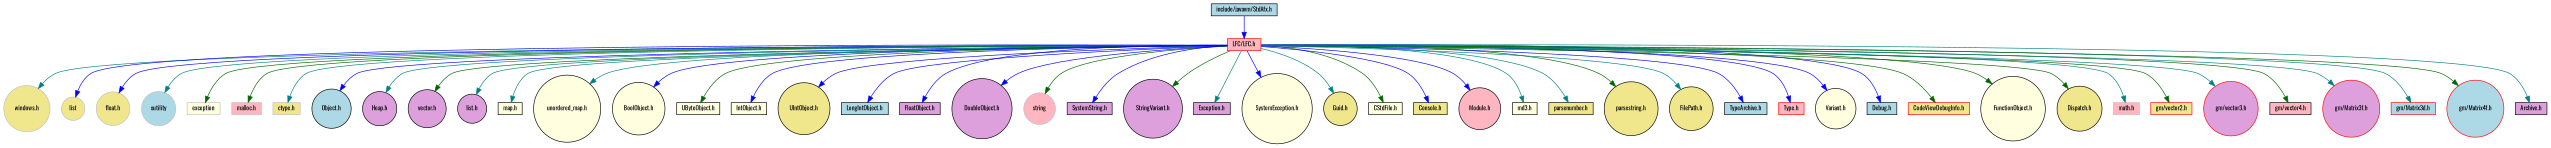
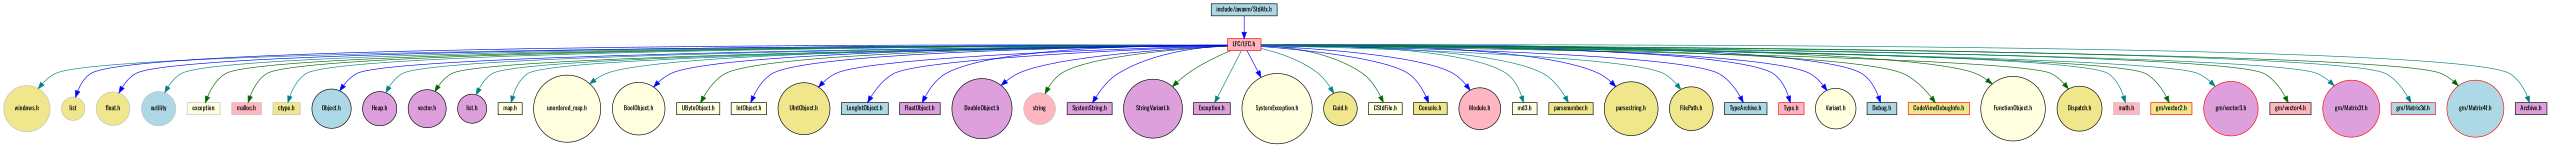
edge "LFC/LFC.h" -> "parsestring.h": color darkgreen -> blue
